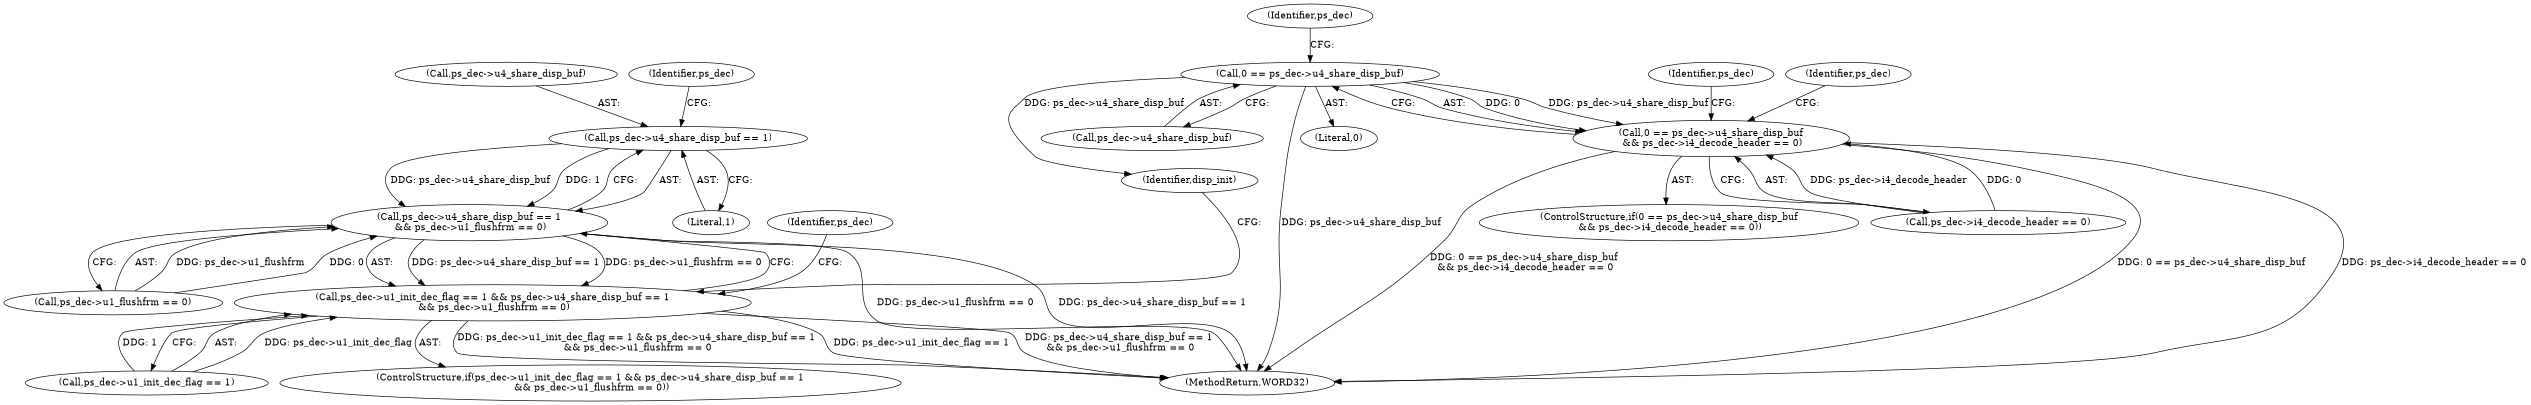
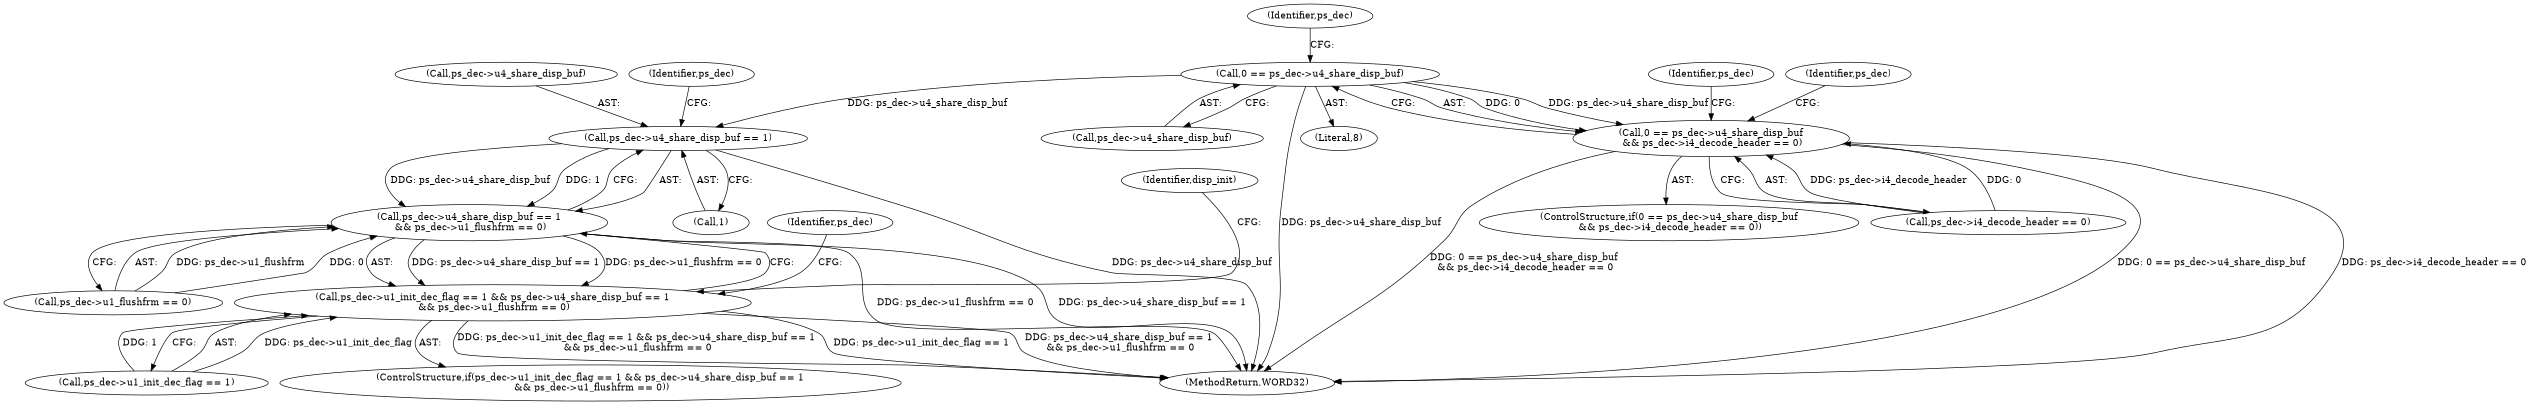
edge "(Call,0 == ps_dec->u4_share_disp_buf)" -> "(Identifier,disp_init)": now "(Call,0 == ps_dec->u4_share_disp_buf)" -> "(Call,ps_dec->u4_share_disp_buf == 1)"
node "(Literal,0)": label "(Literal,0)" -> "(Literal,8)"
node "(Literal,1)": label "(Literal,1)" -> "(Call,1)"
edge "(Call,ps_dec->u4_share_disp_buf == 1)" -> "(MethodReturn,WORD32)": added, label "DDG: ps_dec->u4_share_disp_buf"
